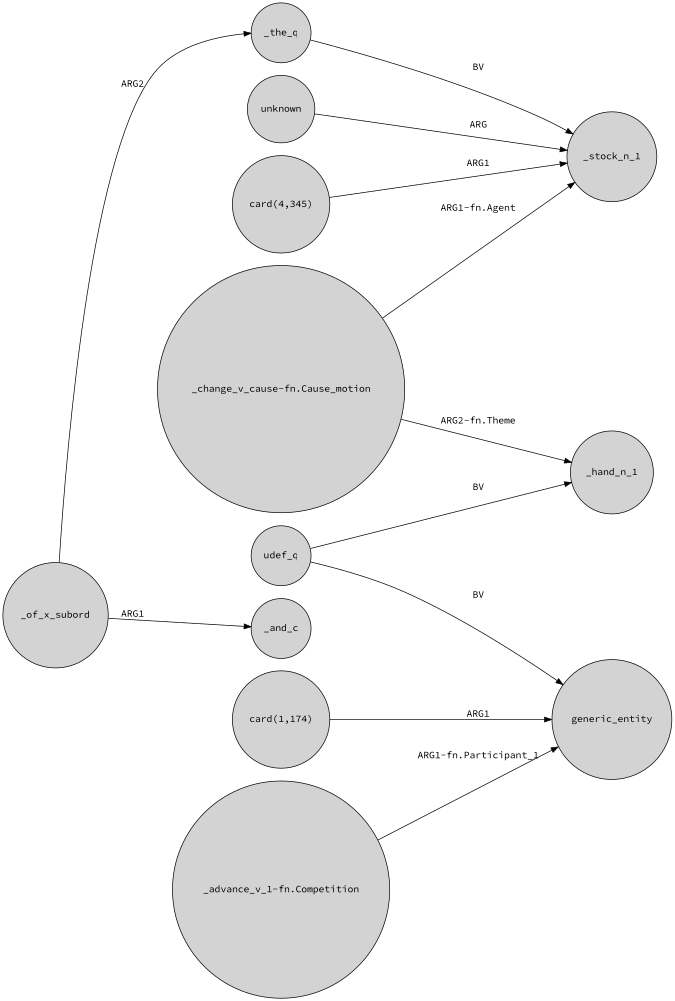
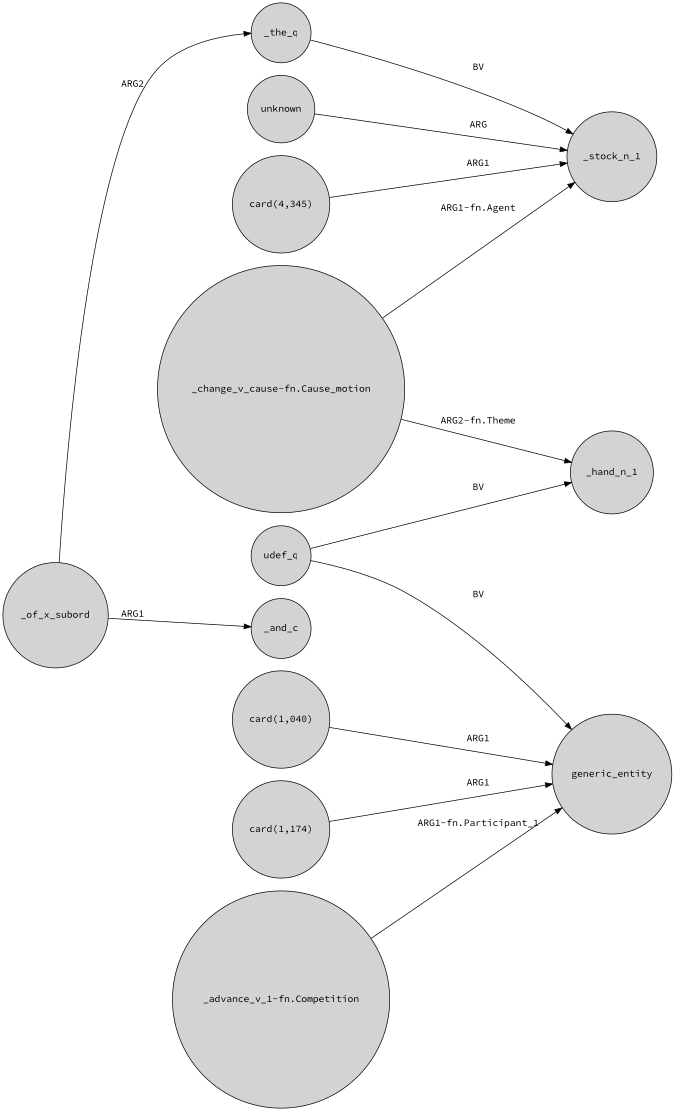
node "card(1,040)": added
